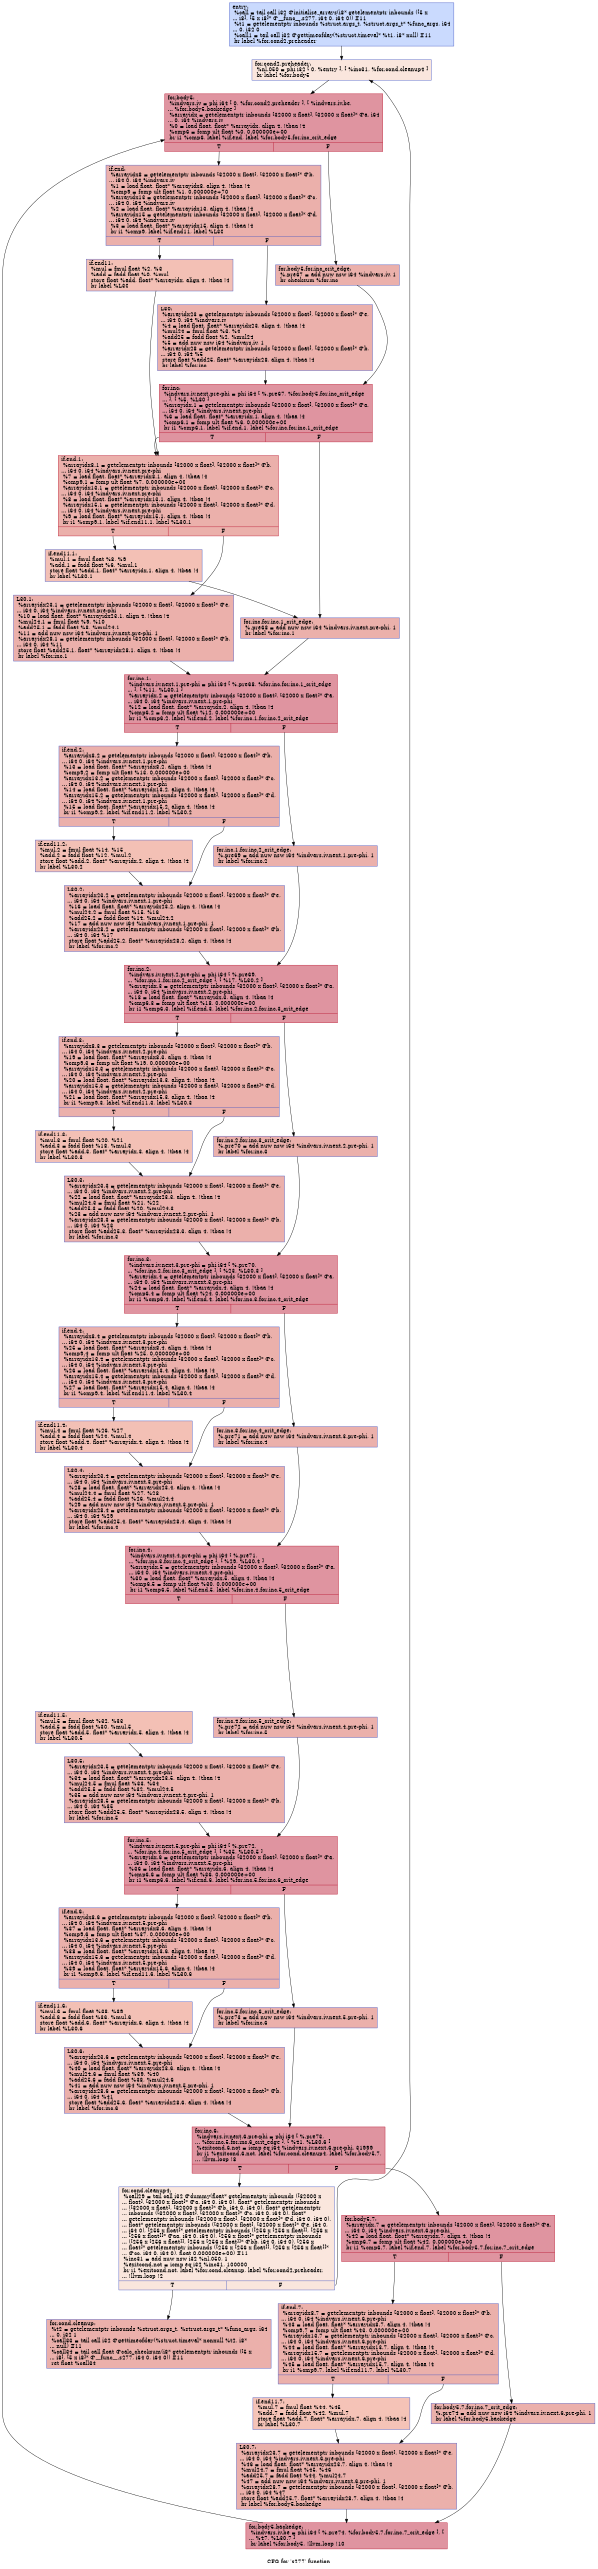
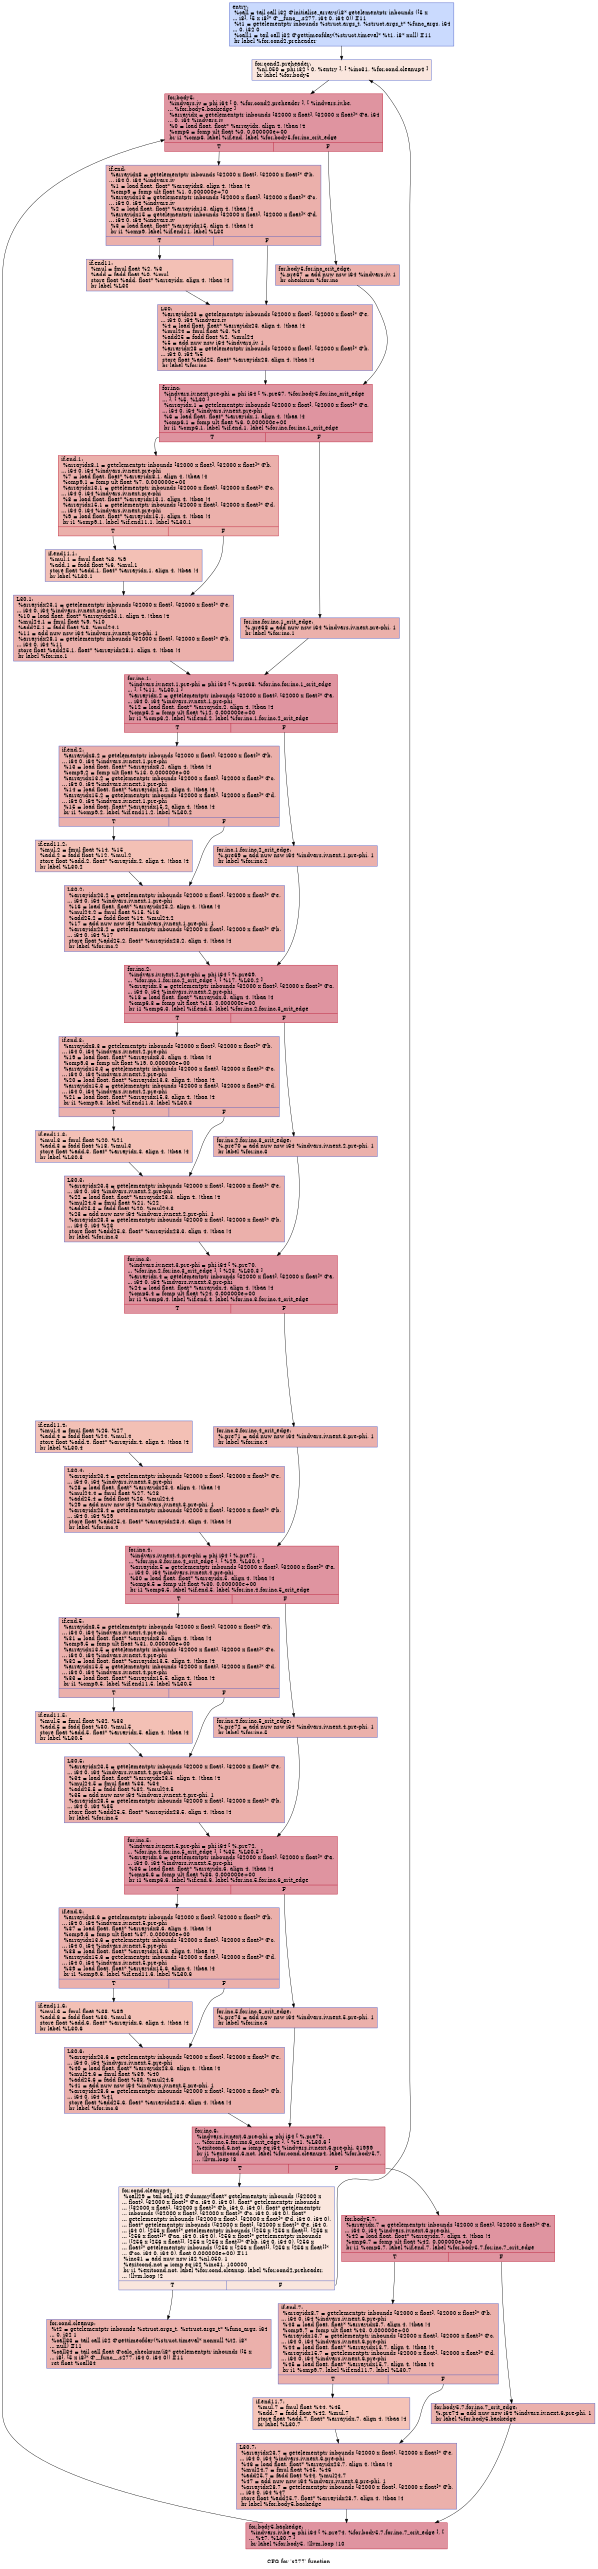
edge "if.end11:" -> "if.end.1:": now "if.end11:" -> "L30:"
edge "if.end11.1:" -> "for.inc.for.inc.1_crit_edge:": now "if.end11.1:" -> "L30.1:"
node "if.end.4:": removed
node "if.end.5:": added
